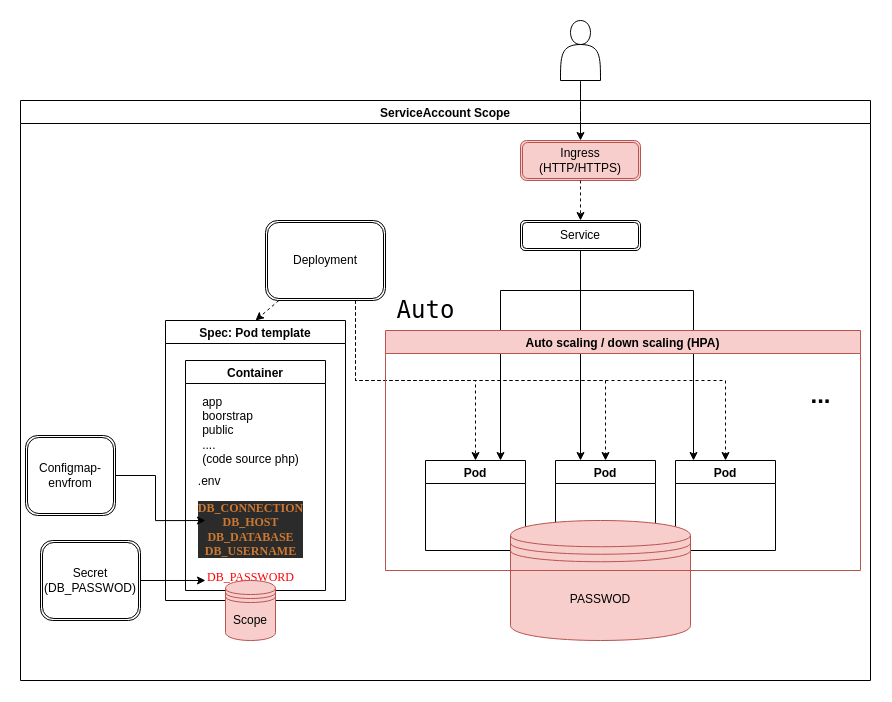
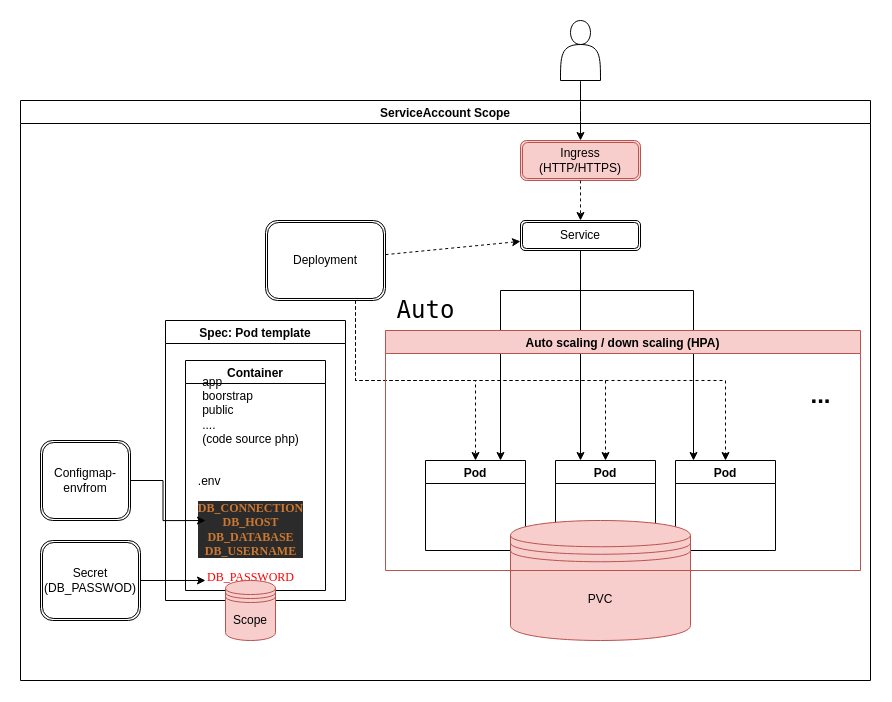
edge "Deployment" -> "Spec: Pod template": now "Deployment" -> "Service"
node "app boorstrap public .... (code source php)": moved (251, 431) -> (251, 411)
node "Configmap-envfrom": moved (71, 476) -> (86, 481)
node "PASSWOD": label "PASSWOD" -> "PVC"
